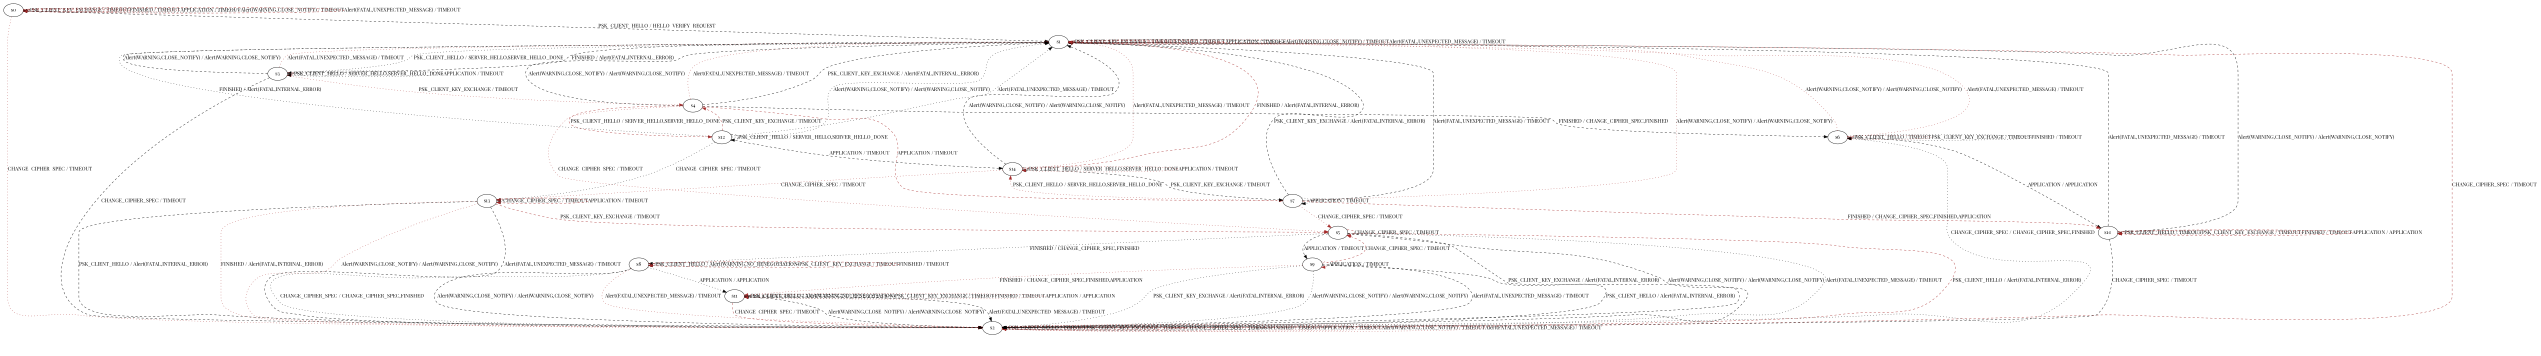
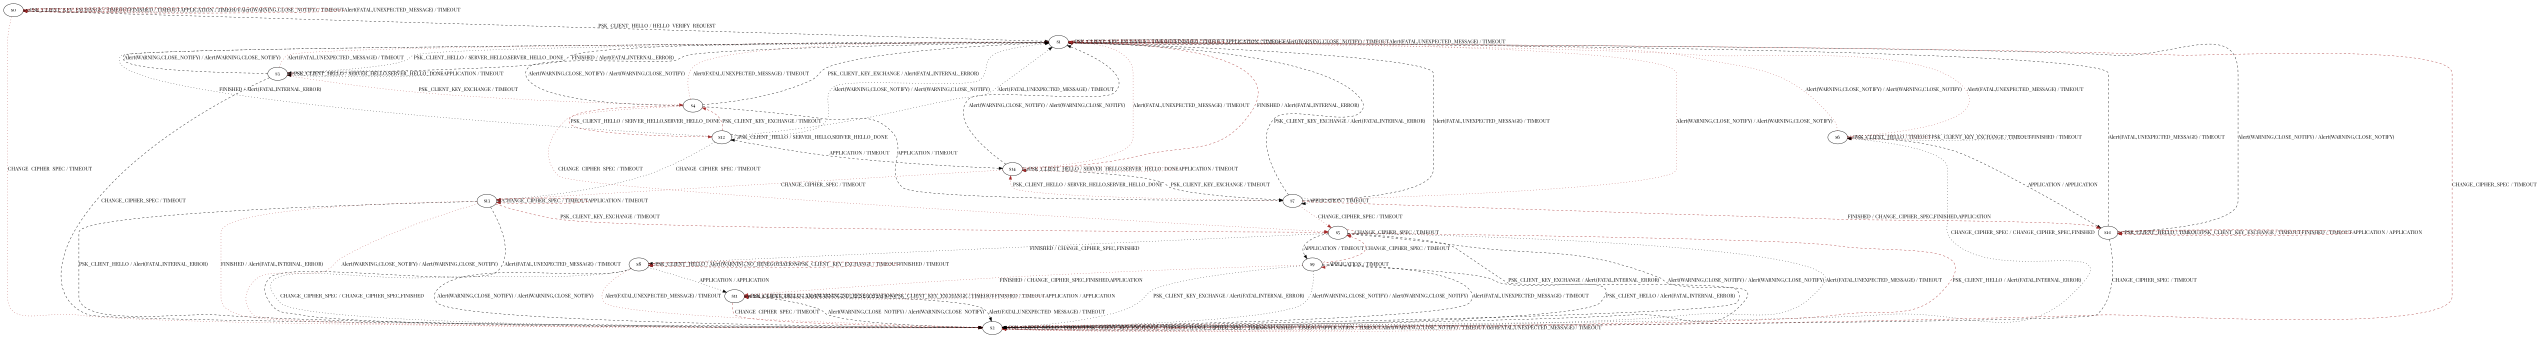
edge "s4" -> "s6": removed, label "FINISHED / CHANGE_CIPHER_SPEC,FINISHED"
edge "s4" -> "s7": color brown -> black
